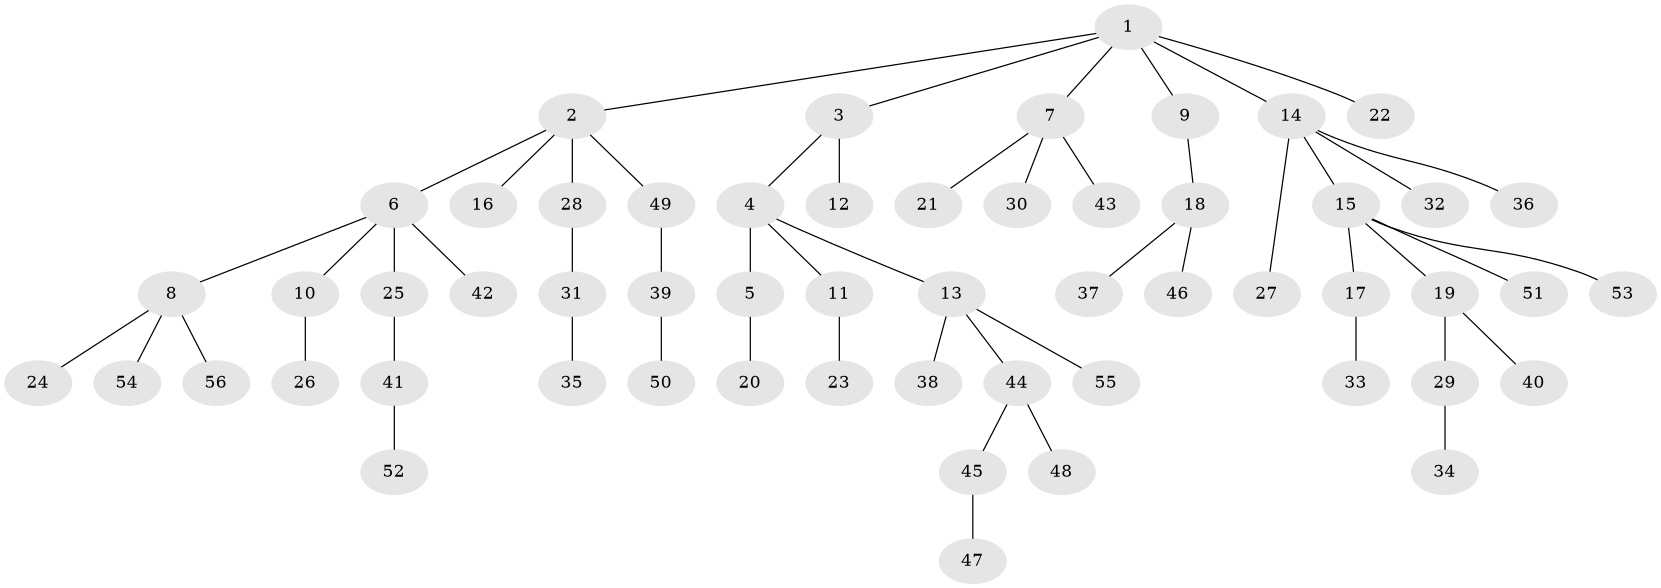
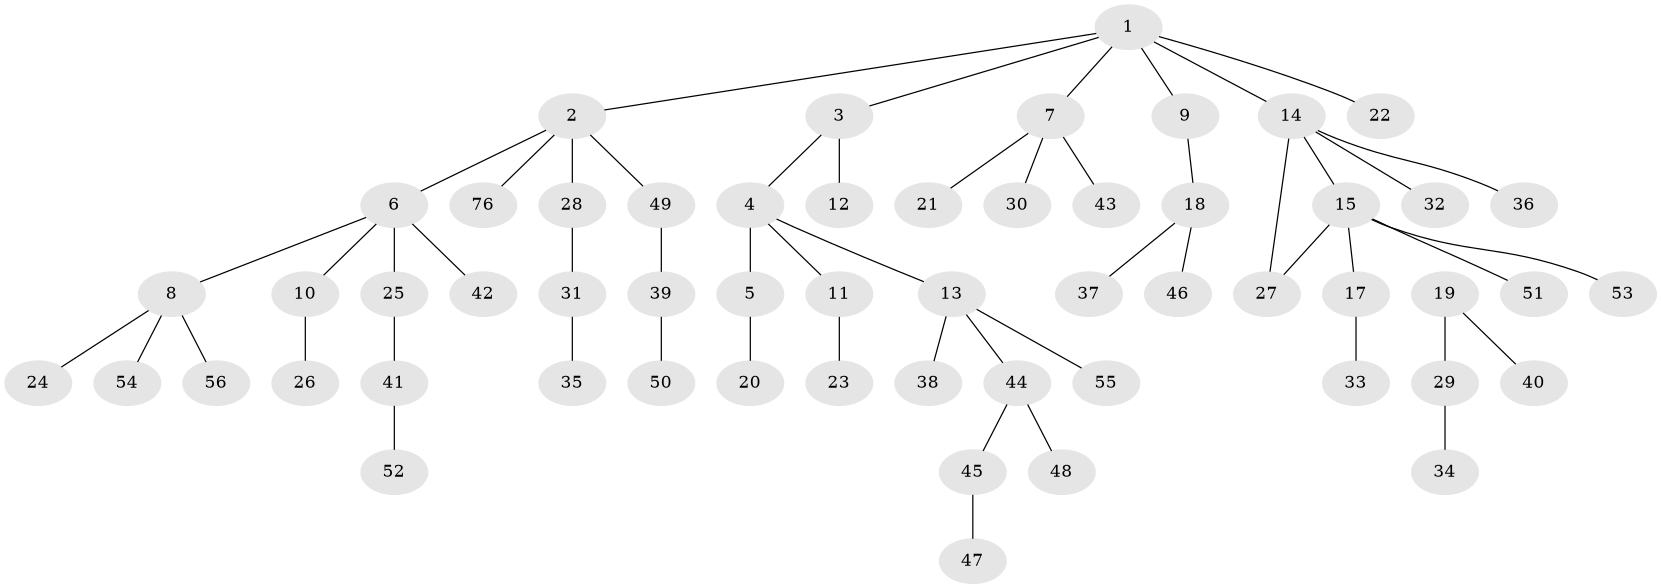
node "16": label "16" -> "76"
edge "15" -- "19": now "15" -- "27"
